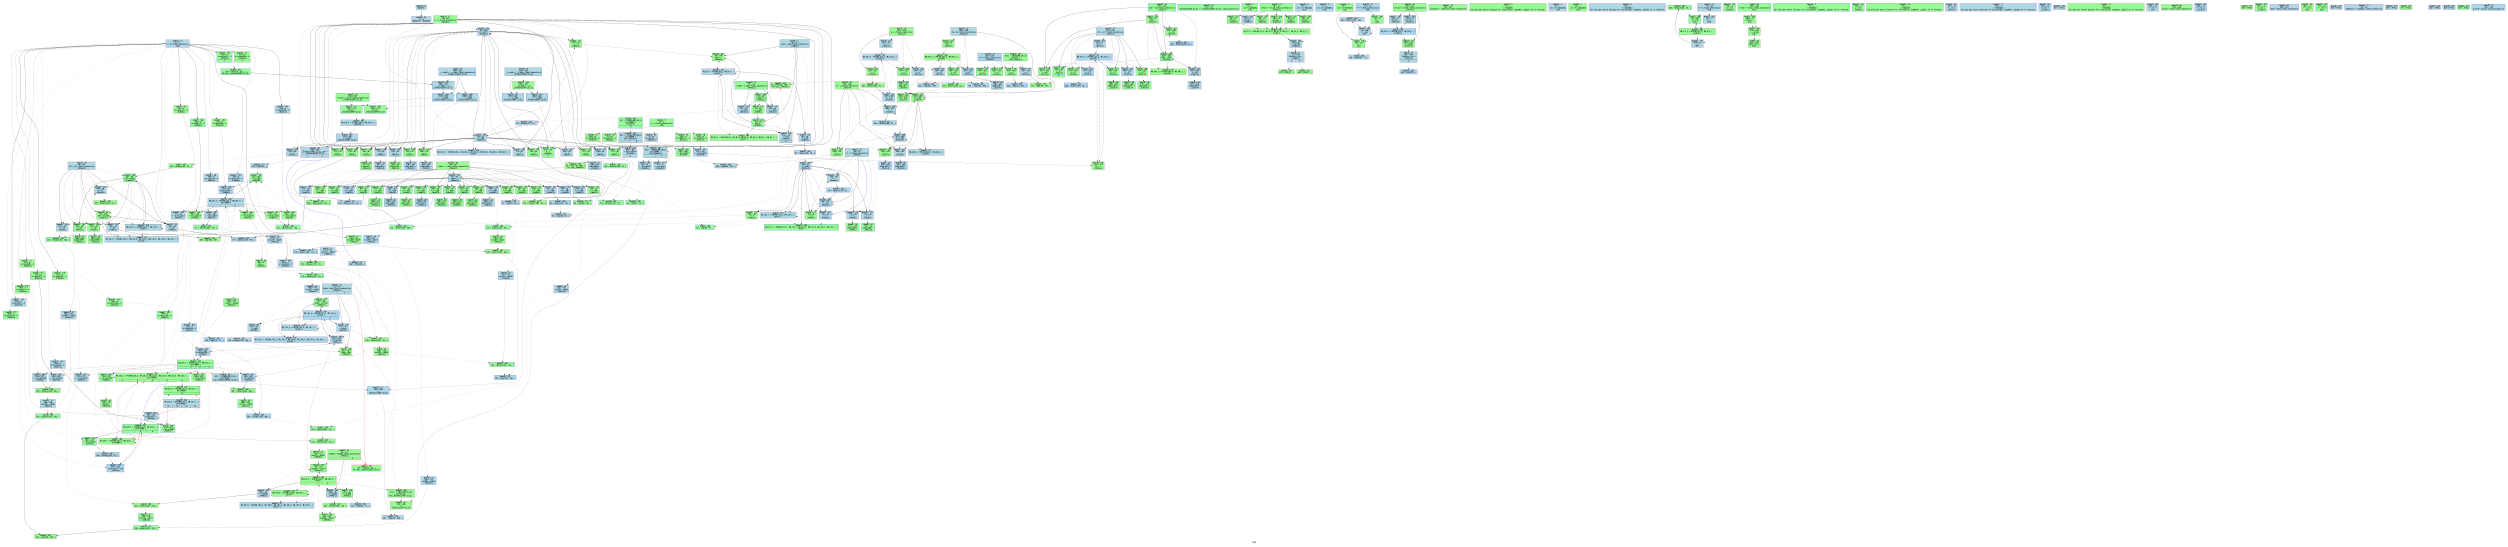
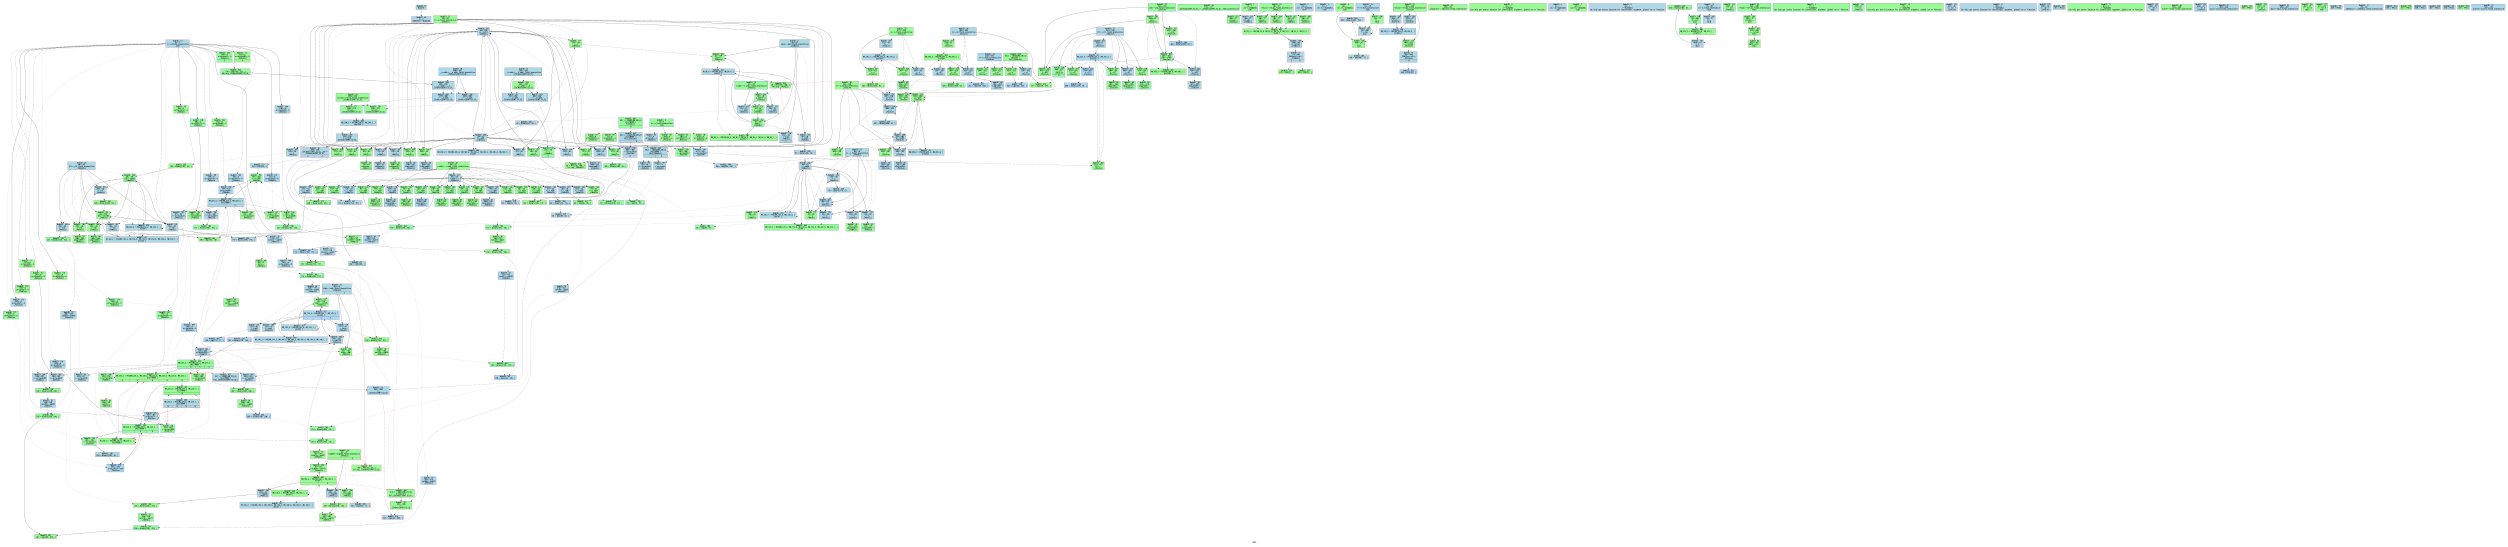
node "NodeID: 41": added
node "NodeID: 519": added
node "NodeID: 390": removed
edge "NodeID: 414" -> "NodeID: 156": now "NodeID: 414" -> "NodeID: 524"
node "NodeID: 95": added
node "NodeID: 103": added
edge "NodeID: 23" -> "NodeID: 175": color blue -> black
node "NodeID: 180": added
edge "NodeID: 109" -> "NodeID: 385": now "NodeID: 181" -> "NodeID: 385"
edge "NodeID: 262" -> "NodeID: 436": now "NodeID: 362" -> "NodeID: 436"
